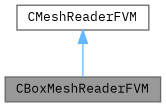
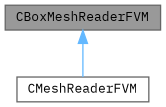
edge "CBoxMeshReaderFVM" -> "CMeshReaderFVM": reversed
